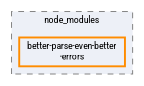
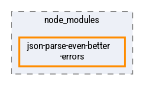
node "better-parse-even-better -errors": label "better-parse-even-better -errors" -> "json-parse-even-better -errors"
